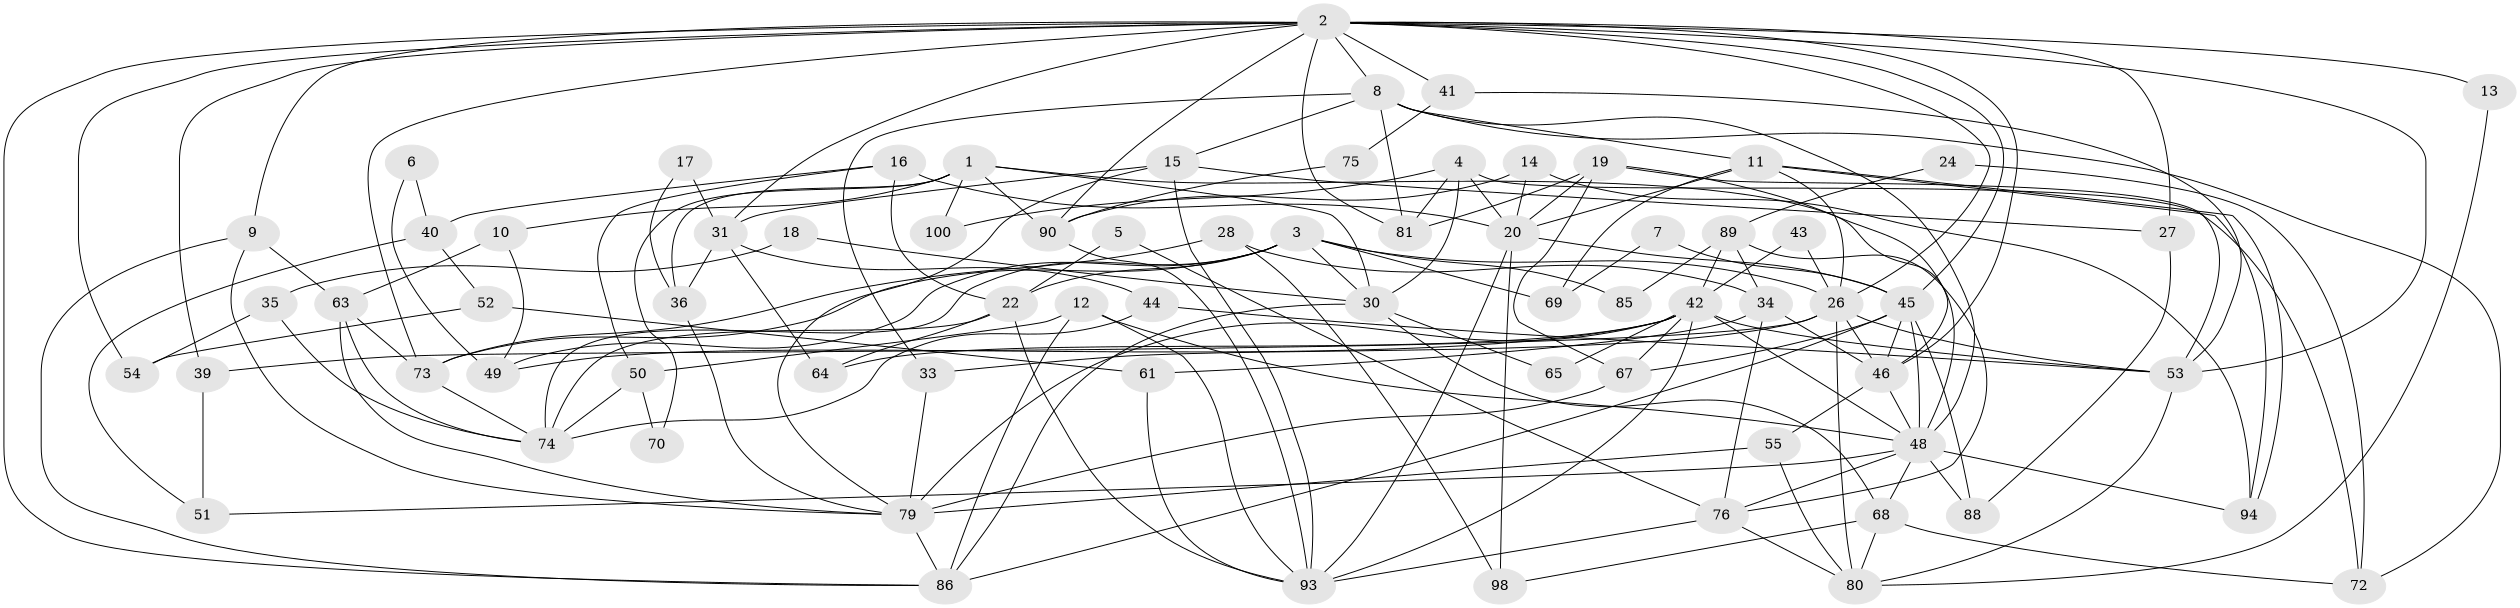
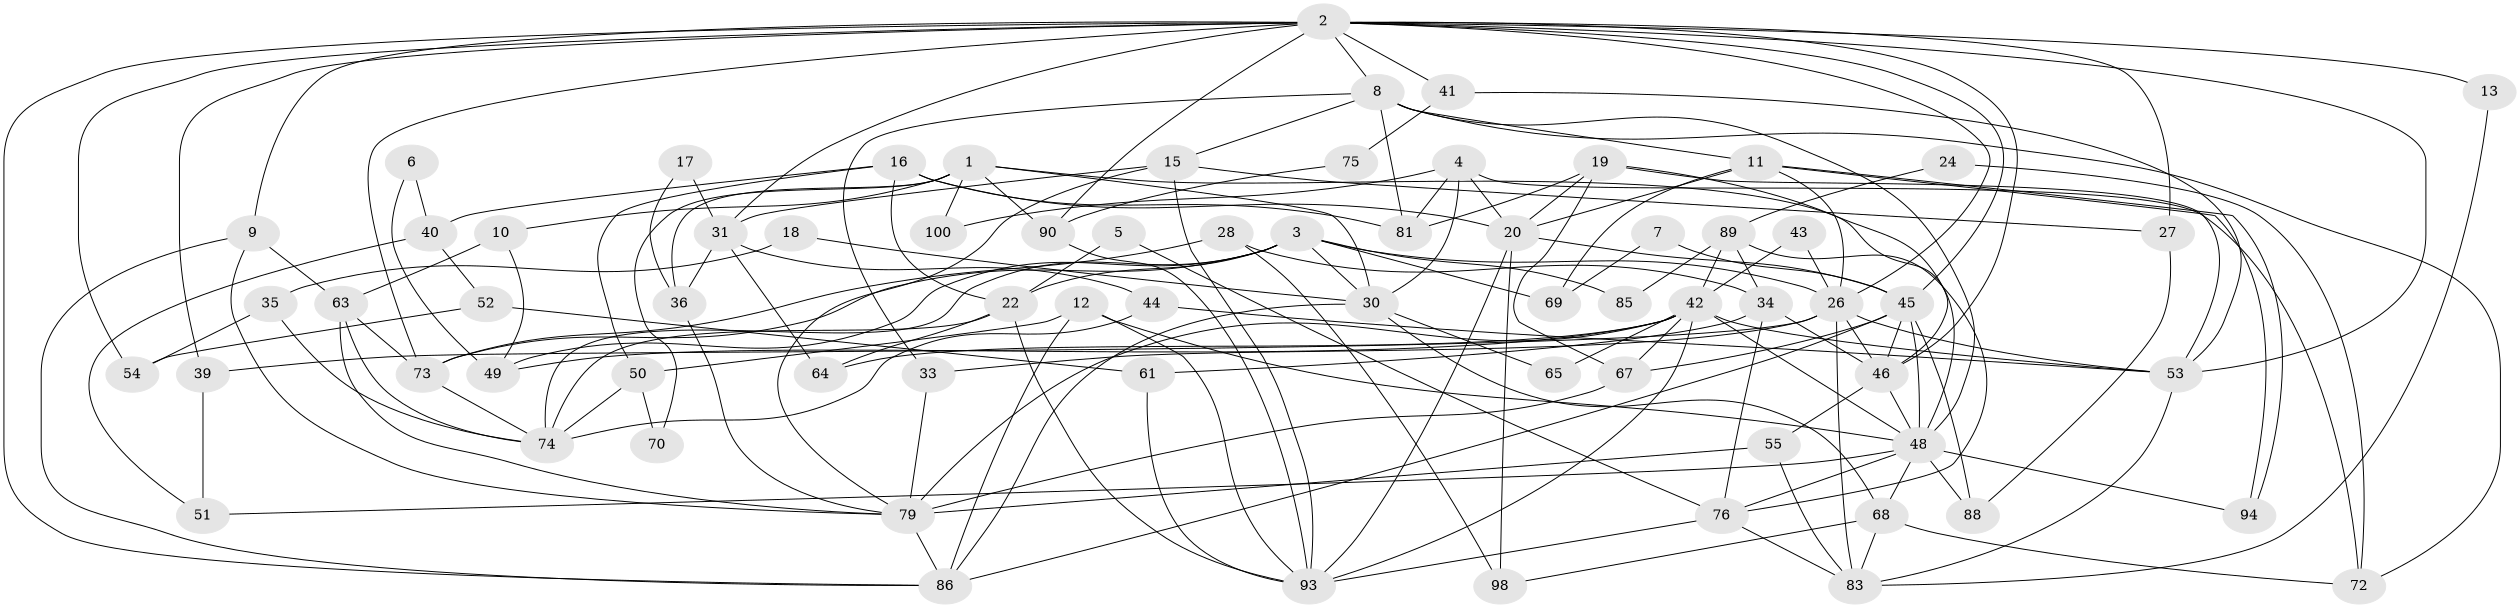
edge "2" -- "81": now "16" -- "81"
node "14": removed
node "80": label "80" -> "83"
